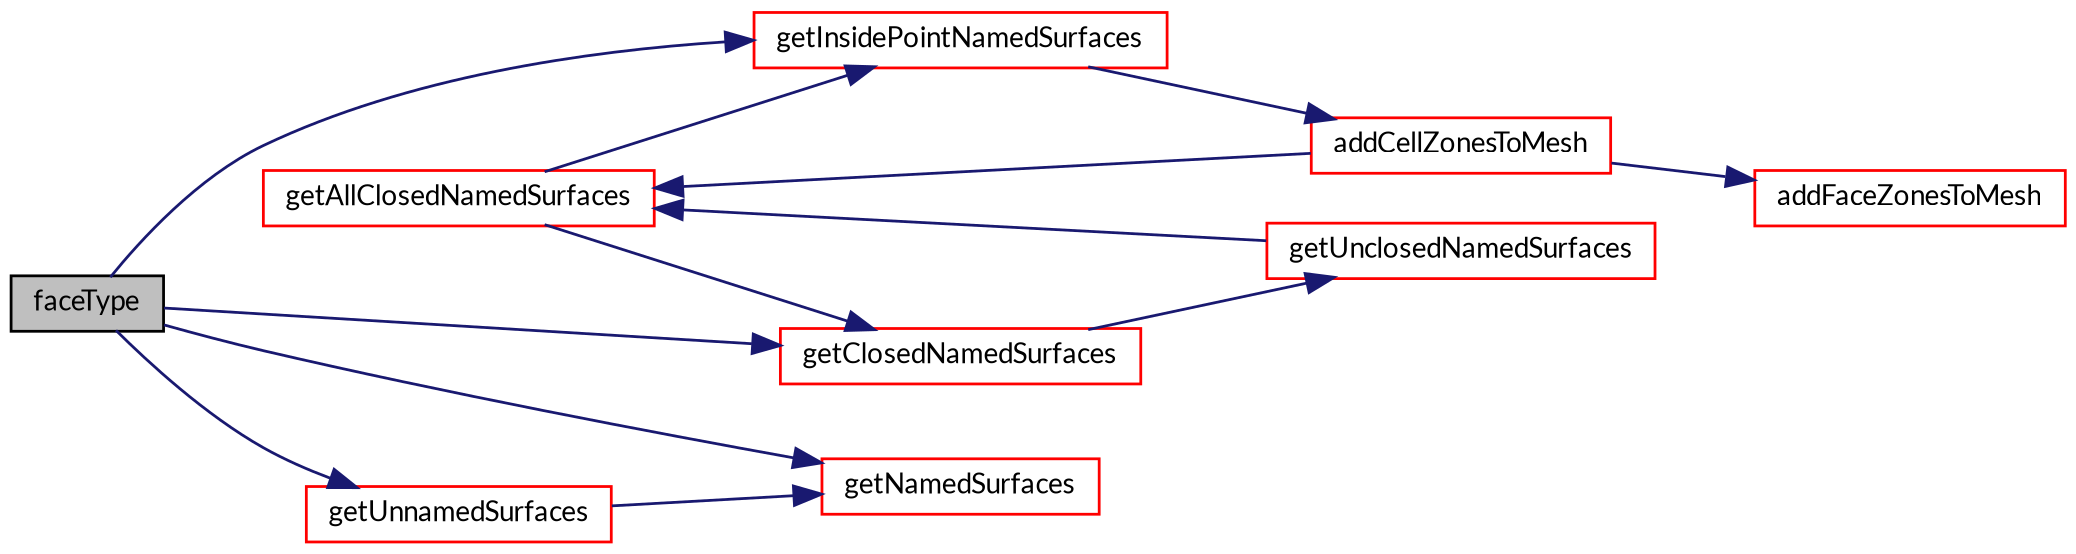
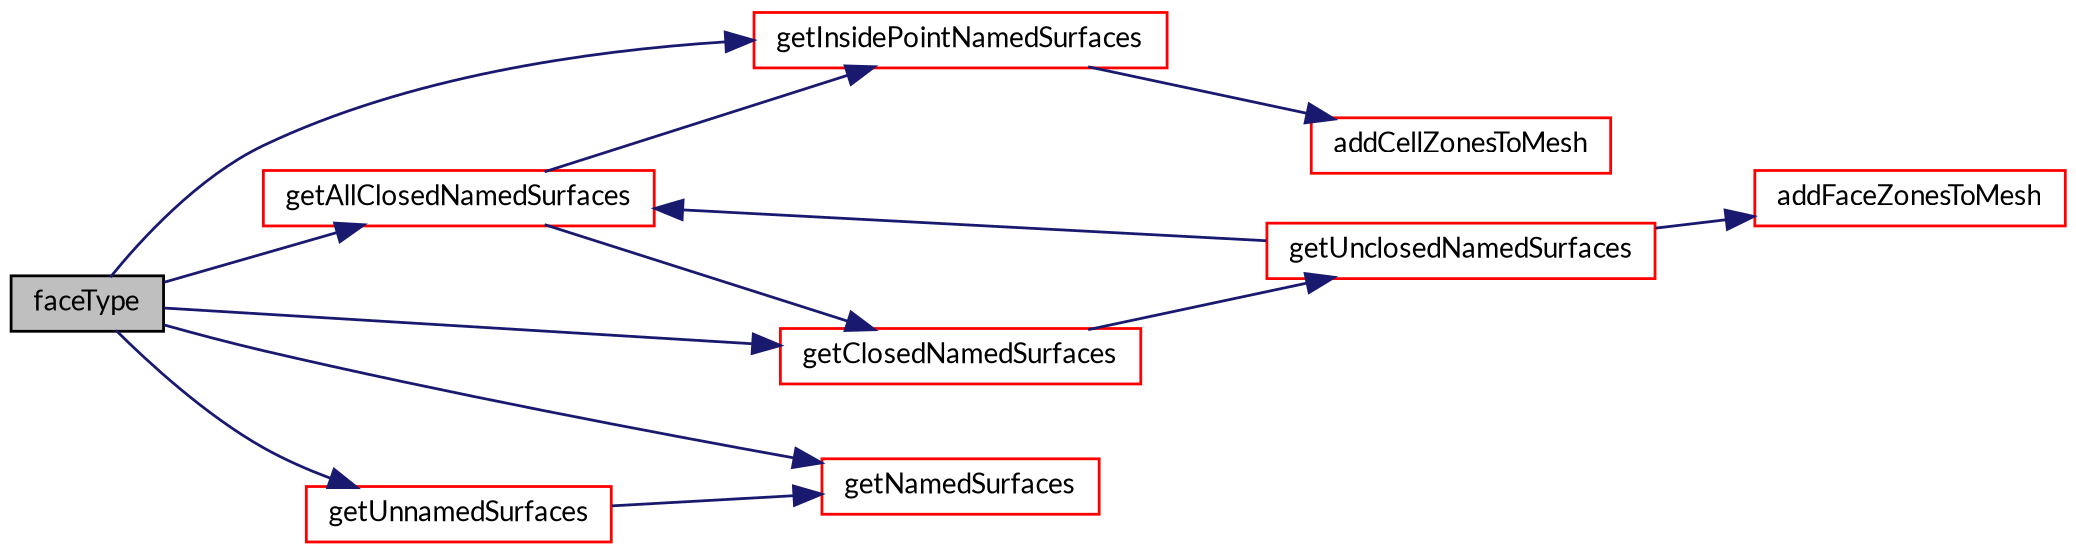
edge "addCellZonesToMesh" -> "getAllClosedNamedSurfaces": now "faceType" -> "getAllClosedNamedSurfaces"
edge "addCellZonesToMesh" -> "addFaceZonesToMesh": now "getUnclosedNamedSurfaces" -> "addFaceZonesToMesh"
